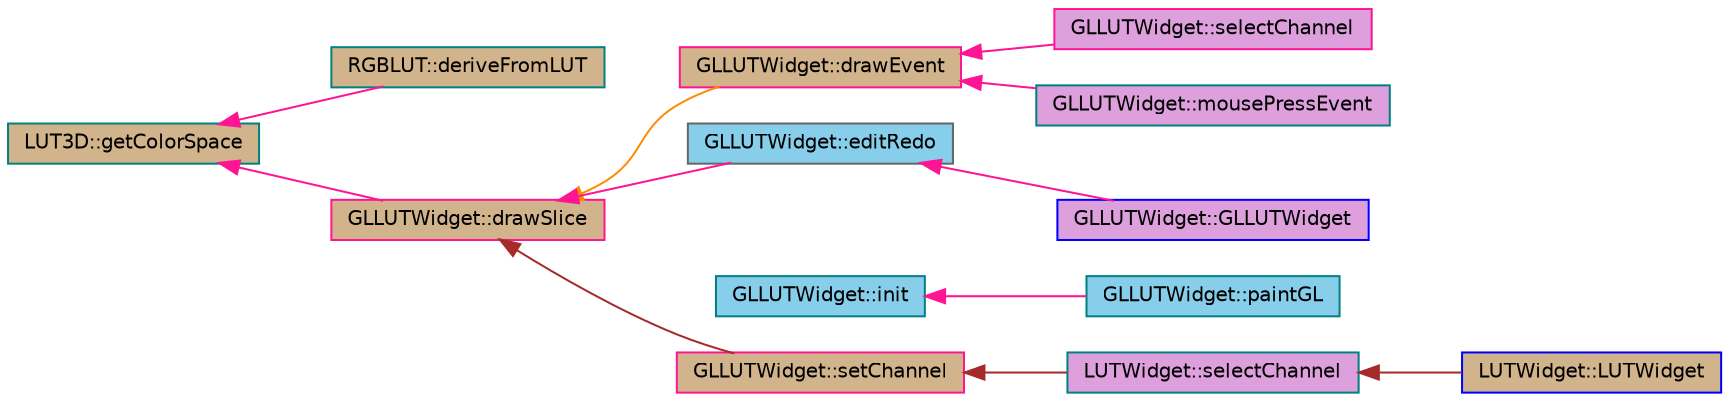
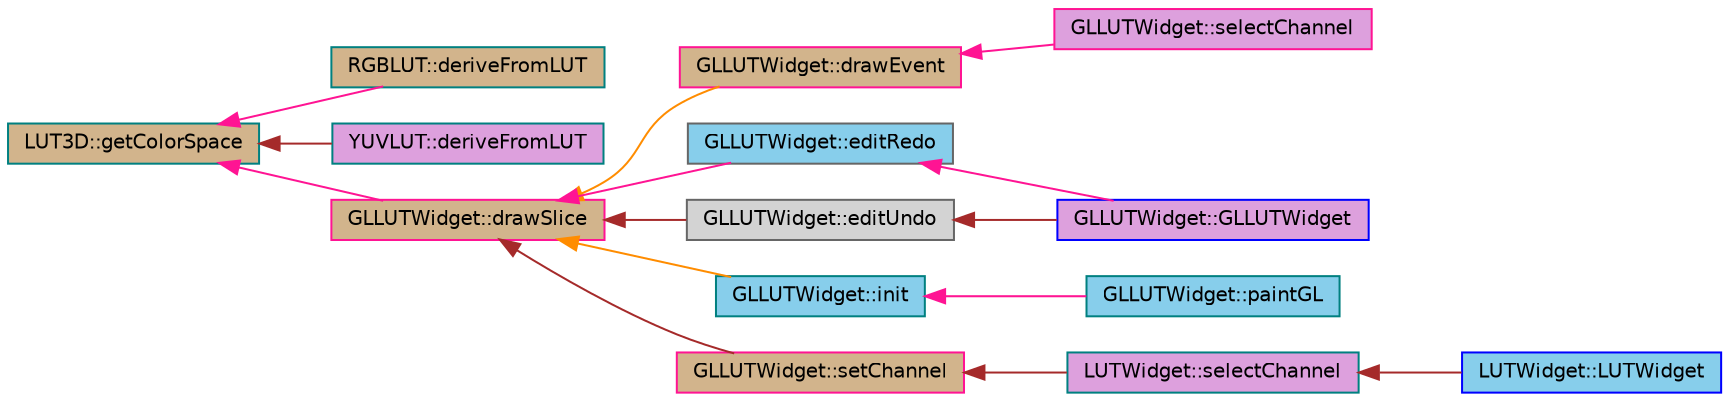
node "GLLUTWidget::mousePressEvent": removed
node "YUVLUT::deriveFromLUT": added
node "GLLUTWidget::editUndo": added
edge "GLLUTWidget::init" -> "GLLUTWidget::drawSlice": added
node "LUTWidget::LUTWidget": fillcolor tan -> skyblue
